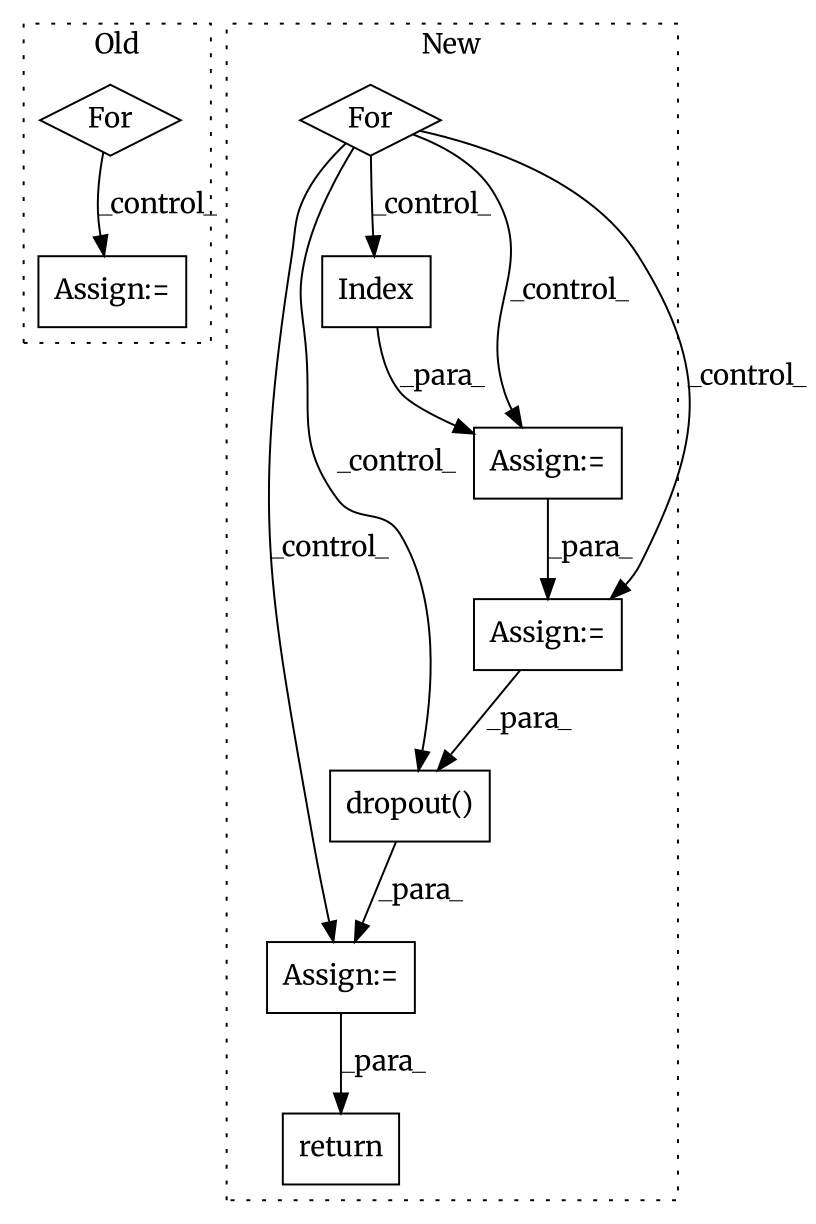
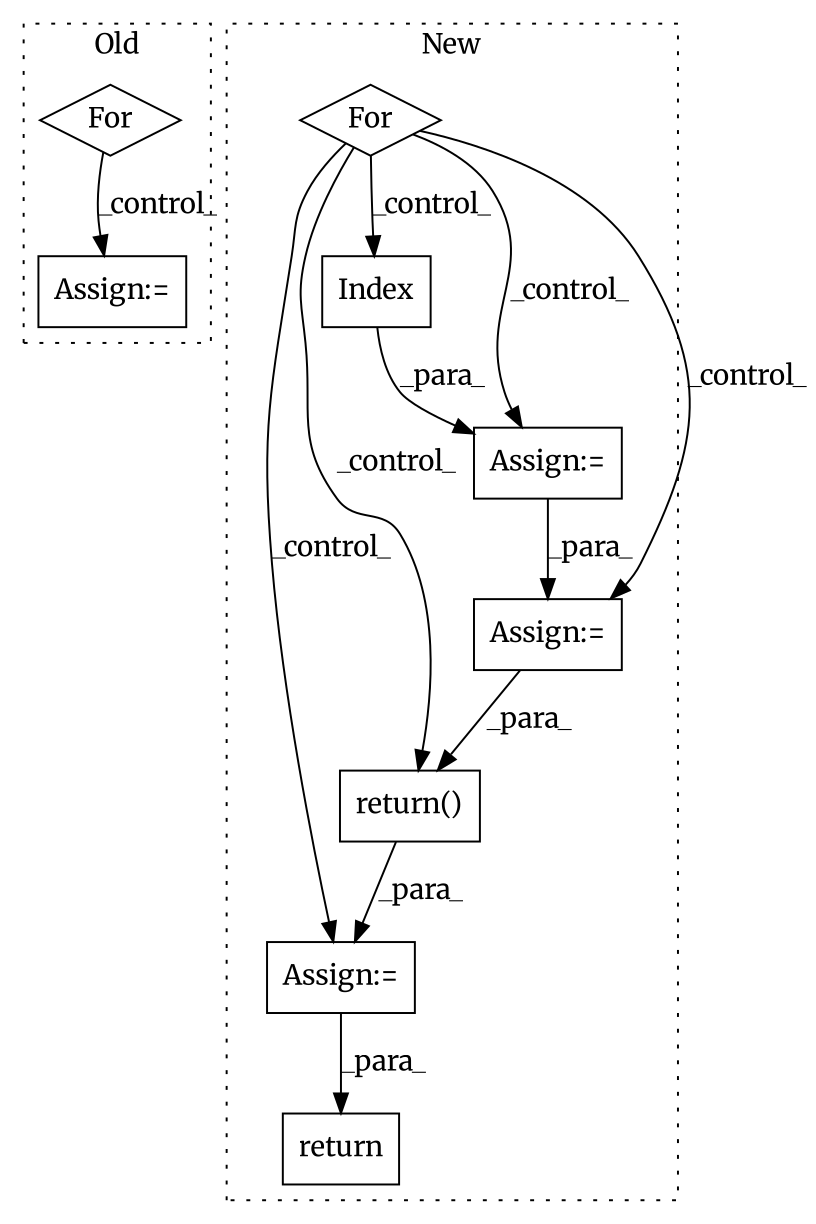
node "dropout()": label "dropout()" -> "return()"
